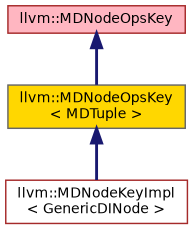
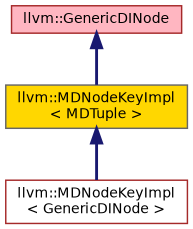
node "llvm::MDNodeOpsKey": label "llvm::MDNodeOpsKey" -> "llvm::GenericDINode"
node "llvm::MDNodeOpsKey < MDTuple >": label "llvm::MDNodeOpsKey < MDTuple >" -> "llvm::MDNodeKeyImpl < MDTuple >"
